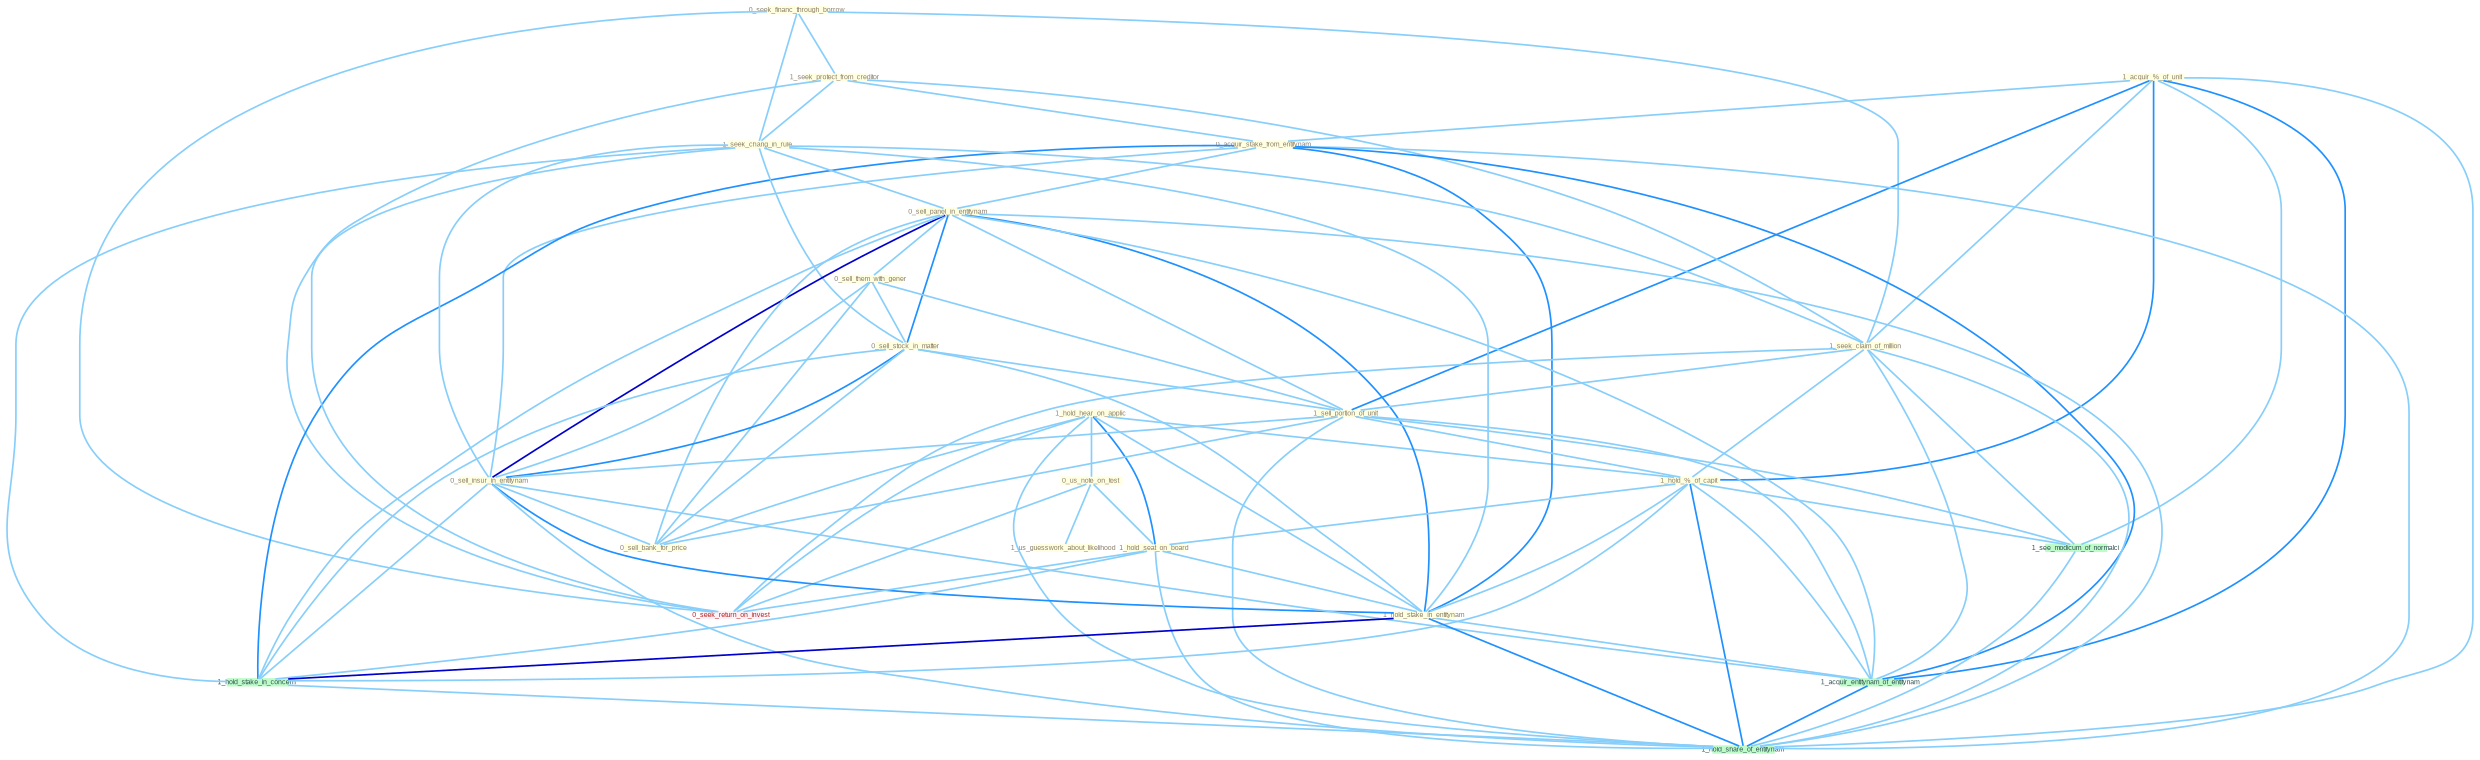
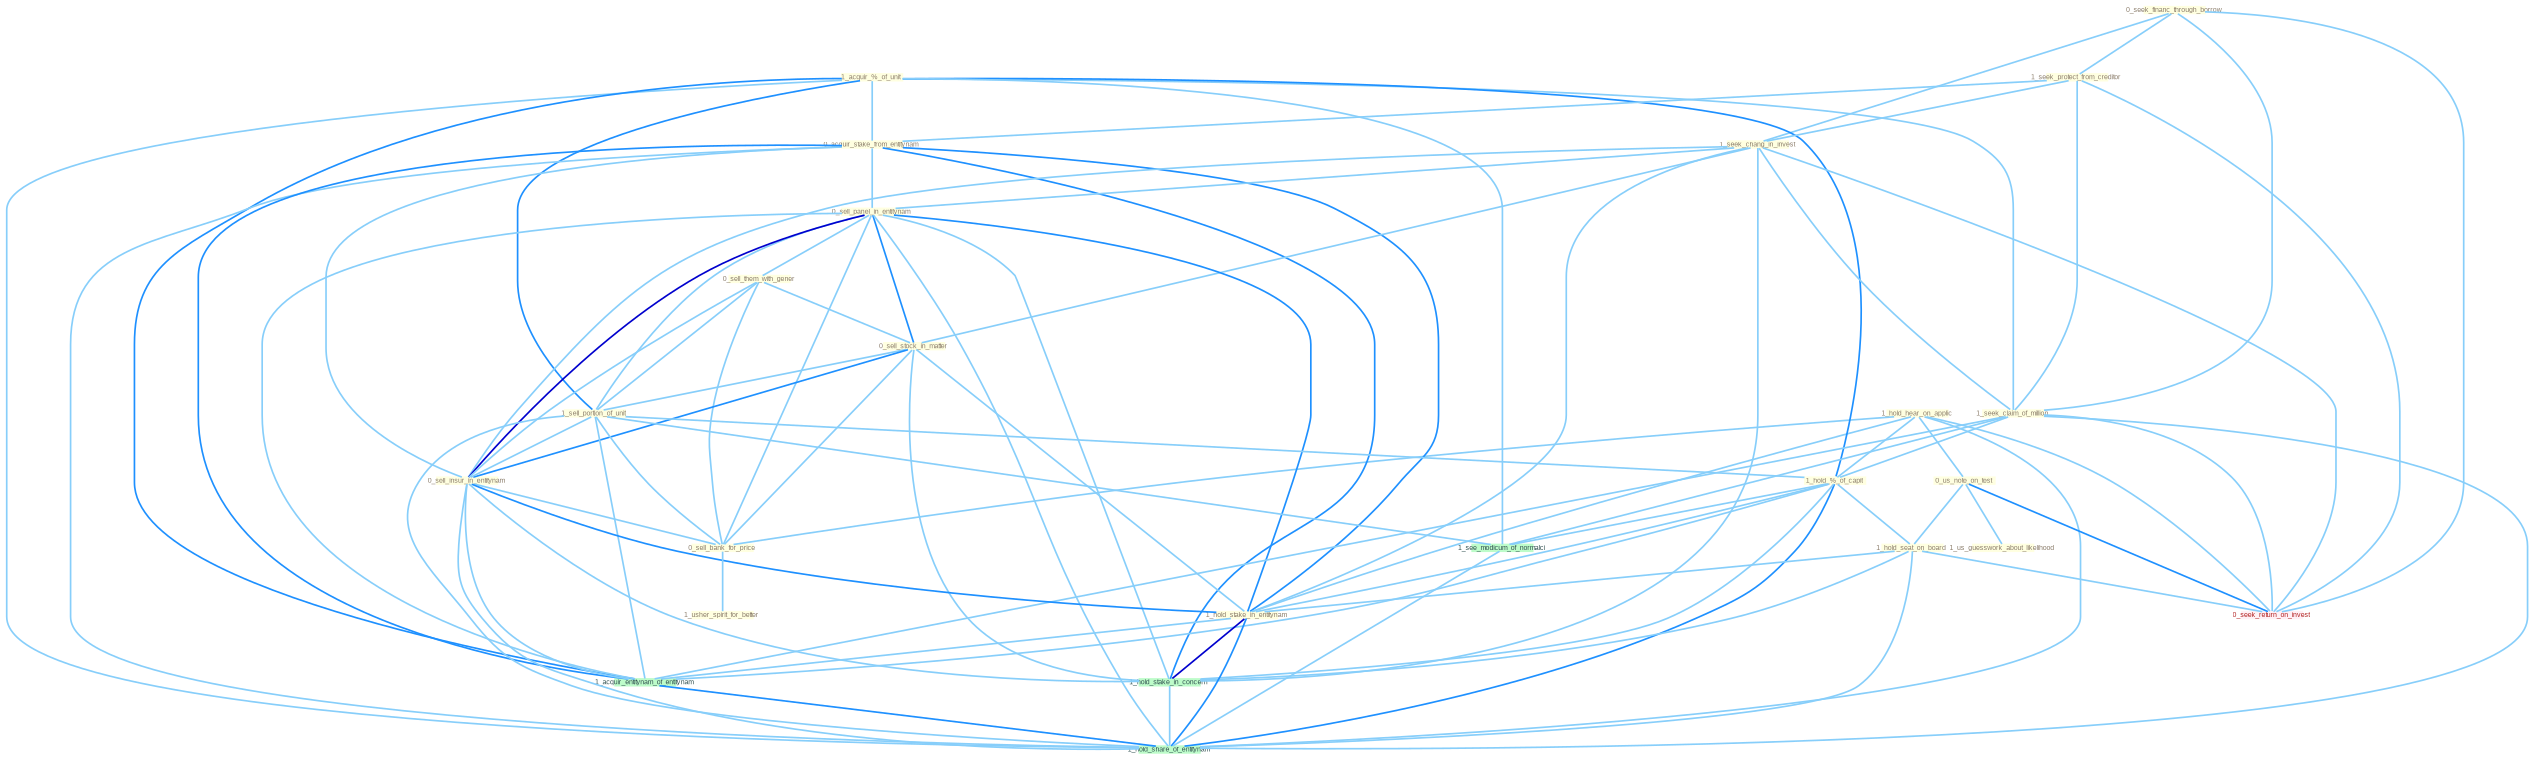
node "1_seek_chang_in_rule": label "1_seek_chang_in_rule" -> "1_seek_chang_in_invest"
edge "1_seek_claim_of_million" -- "1_sell_portion_of_unit": removed
edge "1_hold_hear_on_applic" -- "1_hold_seat_on_board": removed
edge "0_us_note_on_test" -- "0_seek_return_on_invest": color #87cefa -> #1e90ff
node "1_usher_spirit_for_better": added
